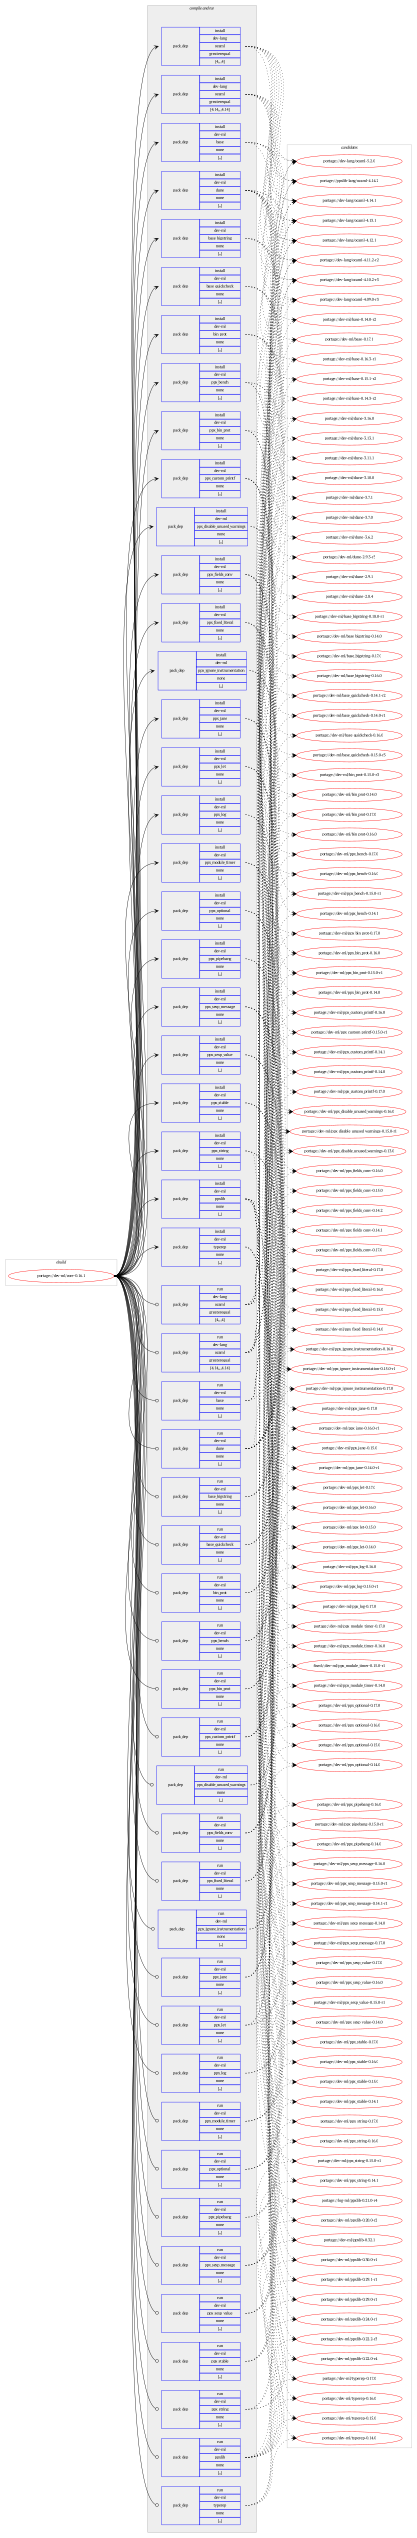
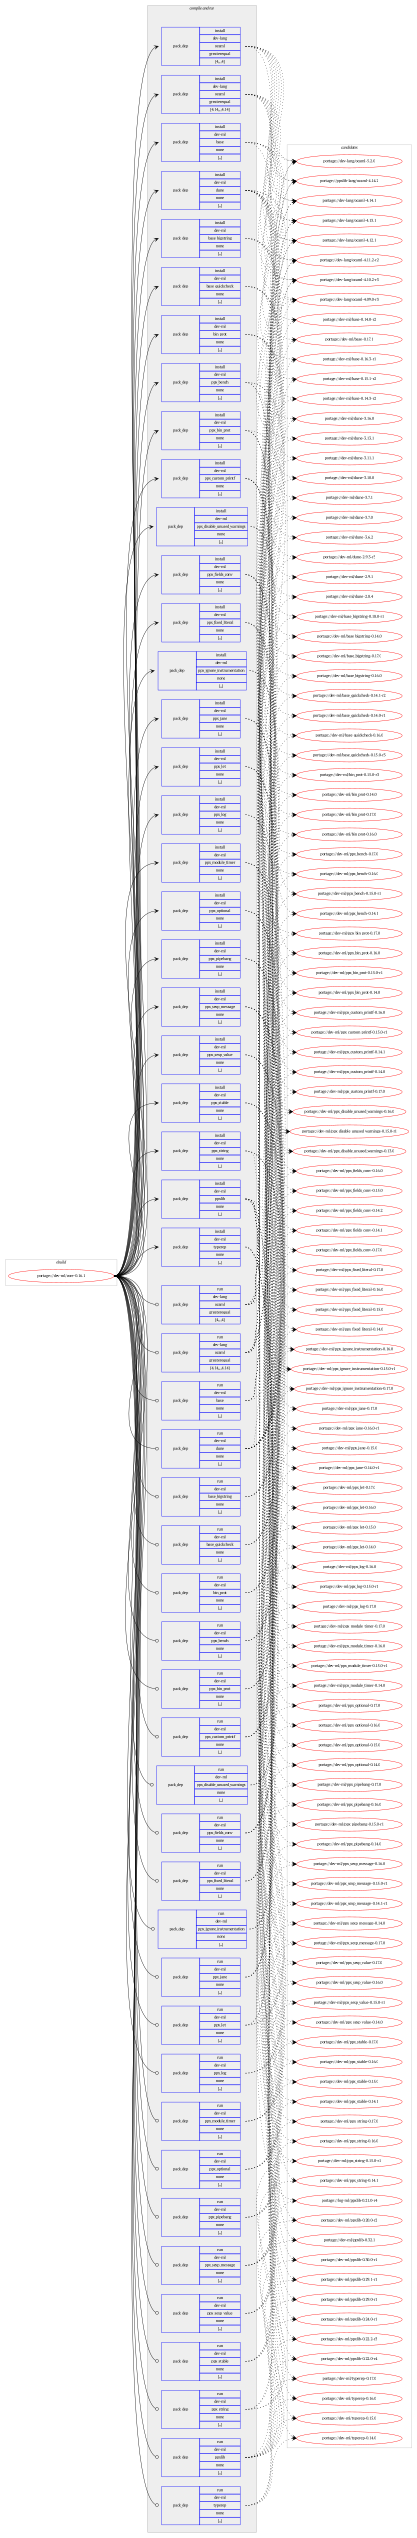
node "fixed://dev-ml/ppx_module_timer-0.15.0-r1": label "fixed://dev-ml/ppx_module_timer-0.15.0-r1" -> "portage://dev-ml/ppx_module_timer-0.15.0-r1"
node "portage://dev-ml/ppx_pipebang-0.17.0": added
